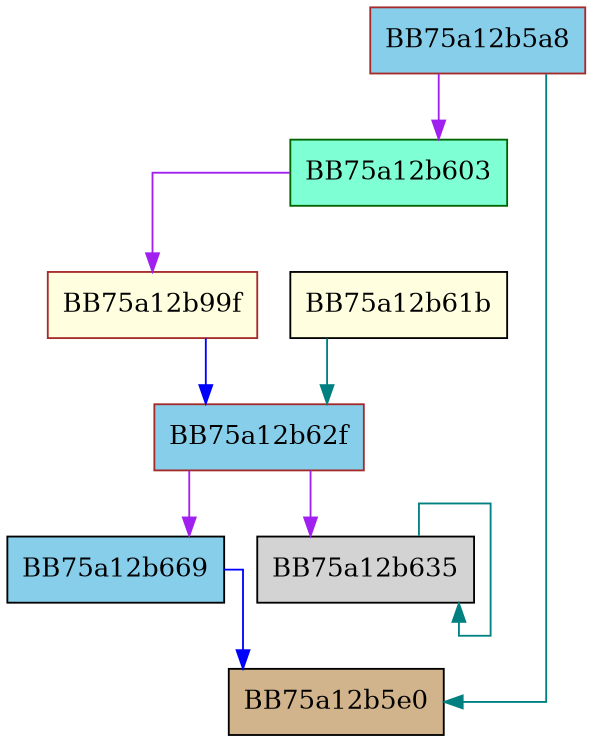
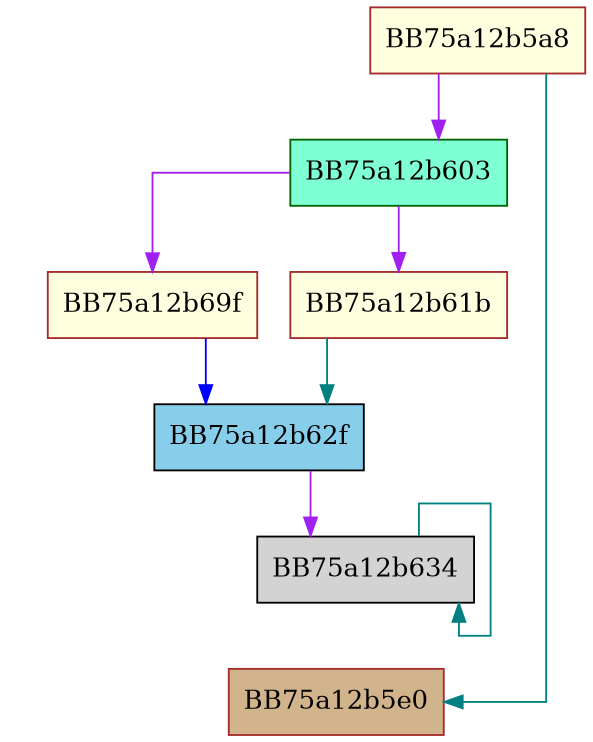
node "BB75a12b5a8": fillcolor skyblue -> lightyellow
edge "BB75a12b603" -> "BB75a12b61b": added
node "BB75a12b99f": label "BB75a12b99f" -> "BB75a12b69f"
node "BB75a12b61b": color black -> brown
node "BB75a12b62f": color brown -> black
node "BB75a12b669": removed
node "BB75a12b635": label "BB75a12b635" -> "BB75a12b634"
node "BB75a12b5e0": color black -> brown
